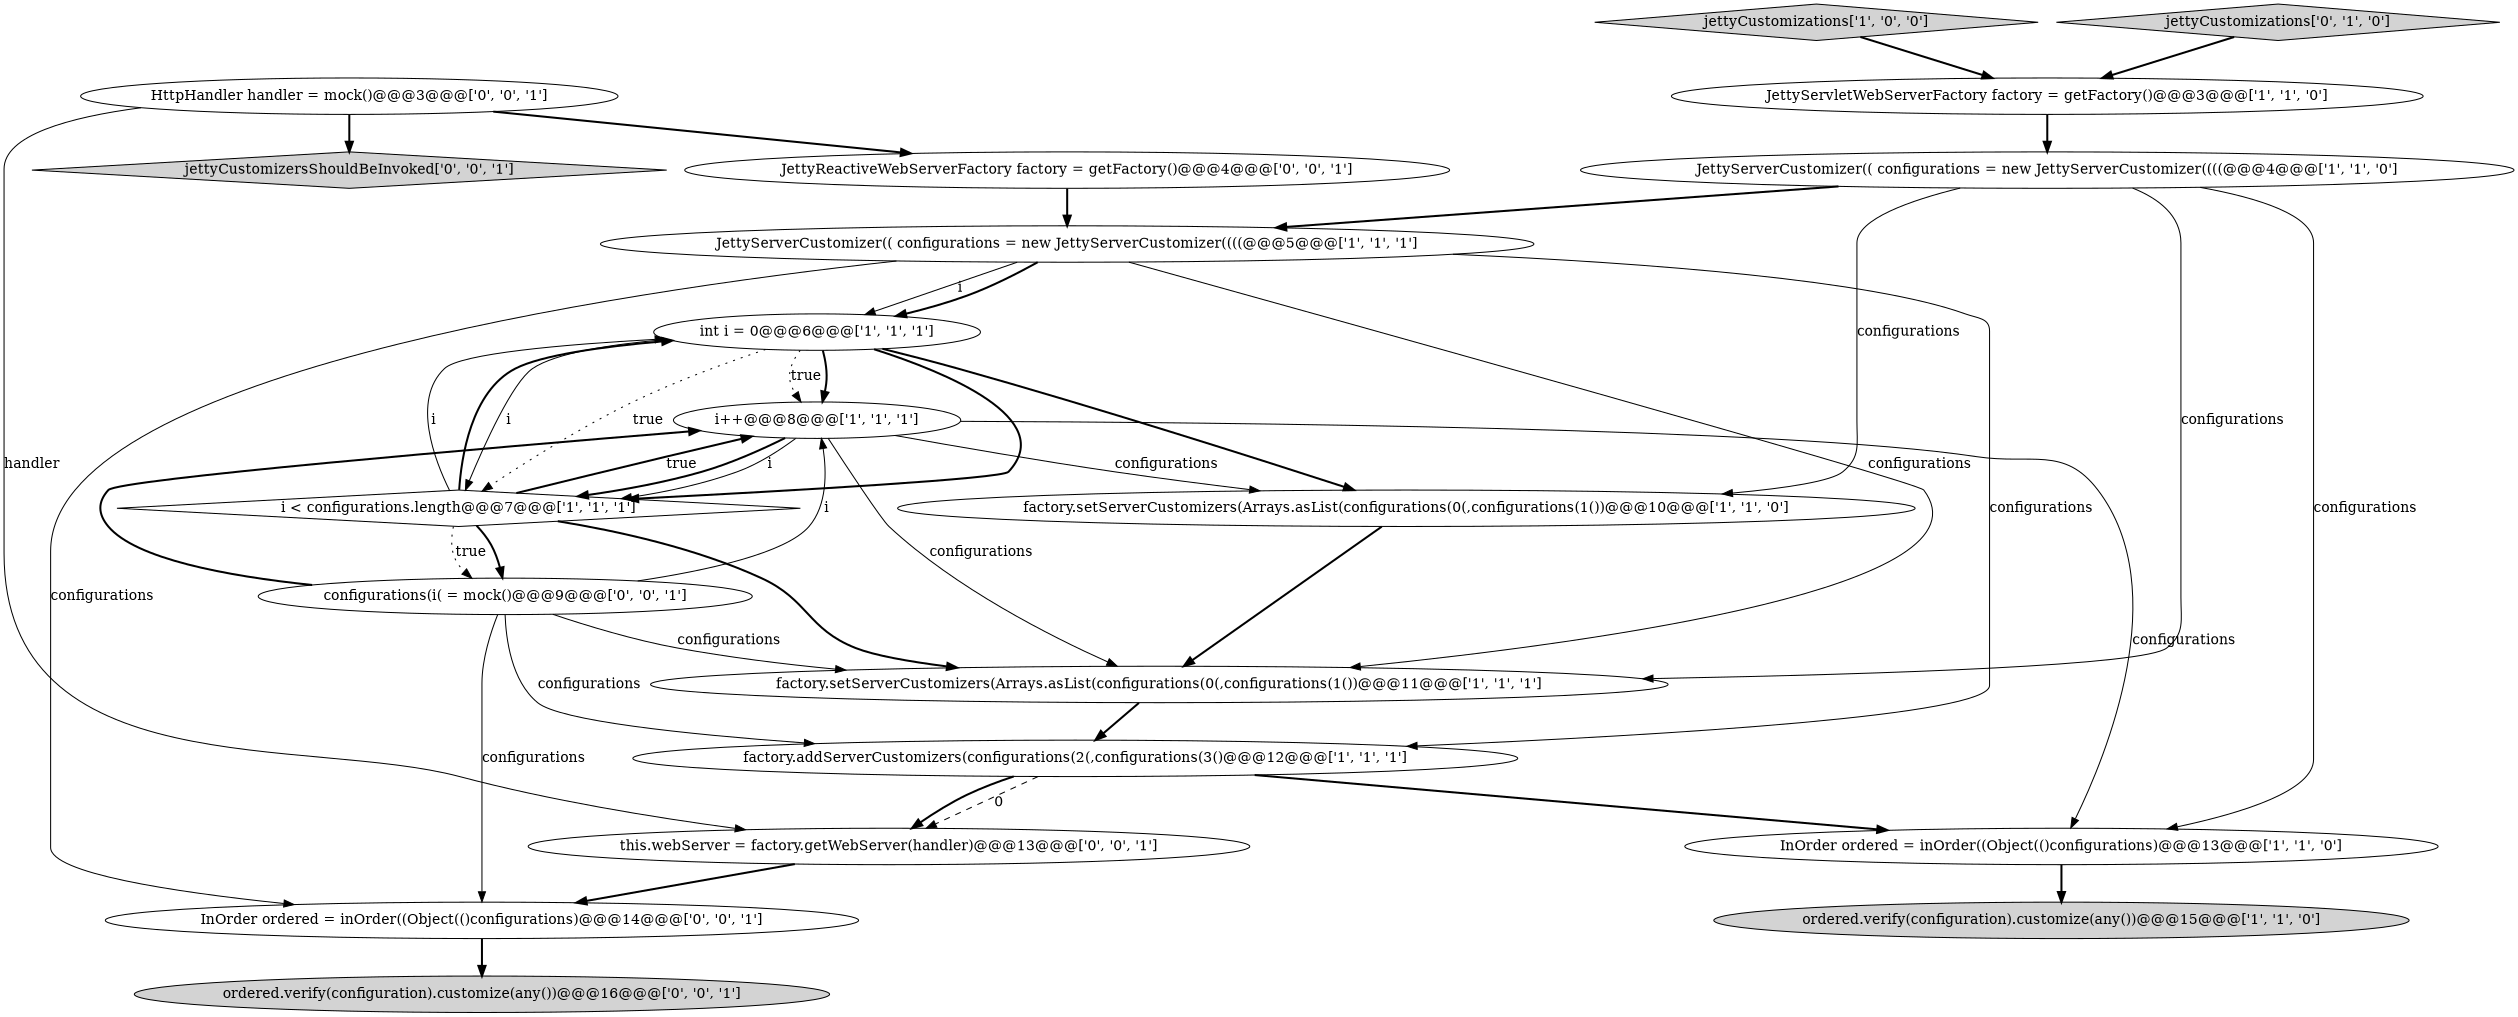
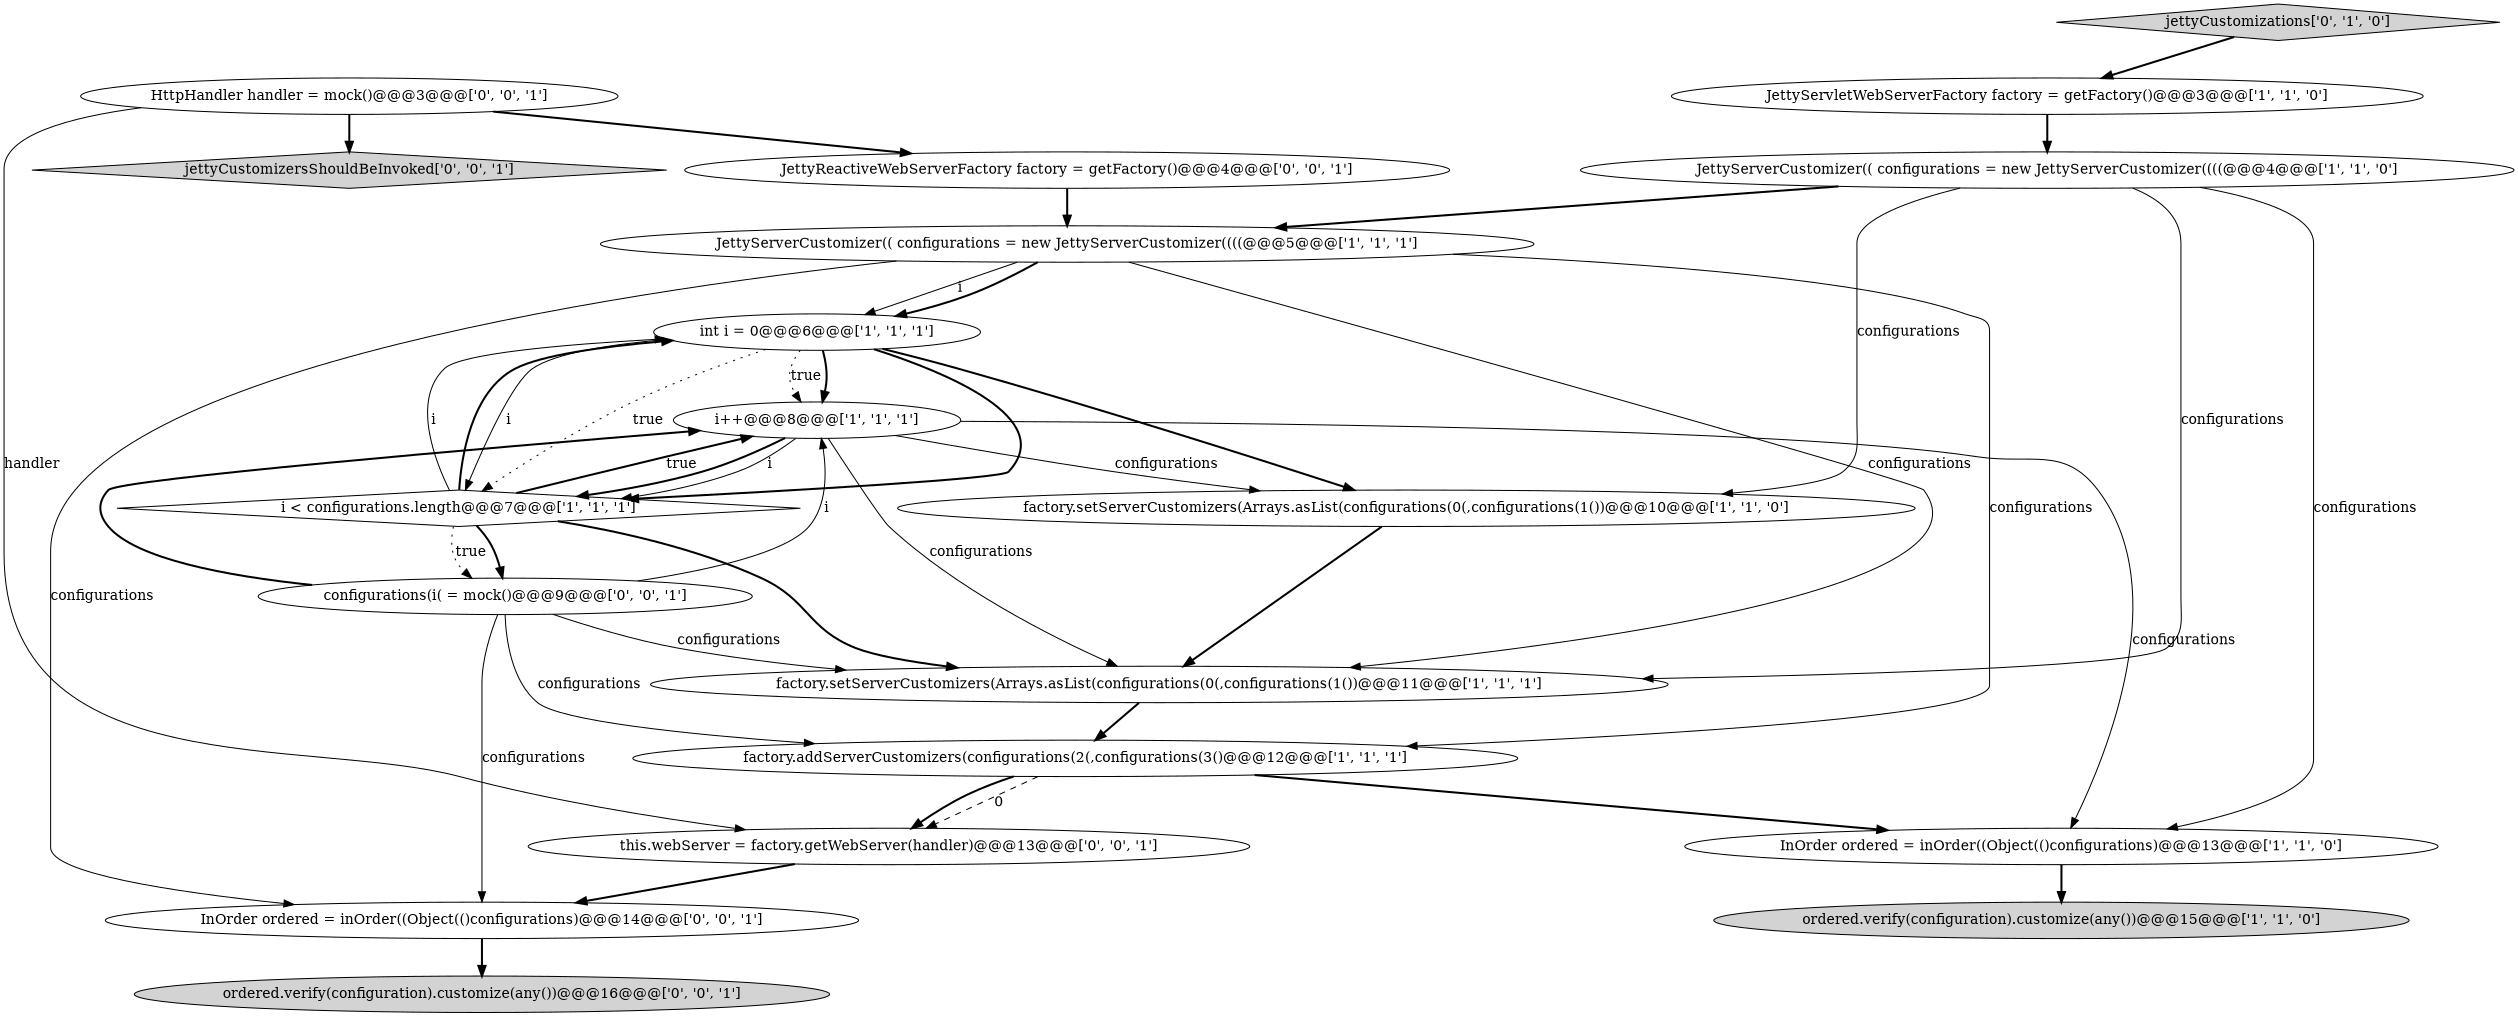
node "jettyCustomizations['1', '0', '0']": removed
